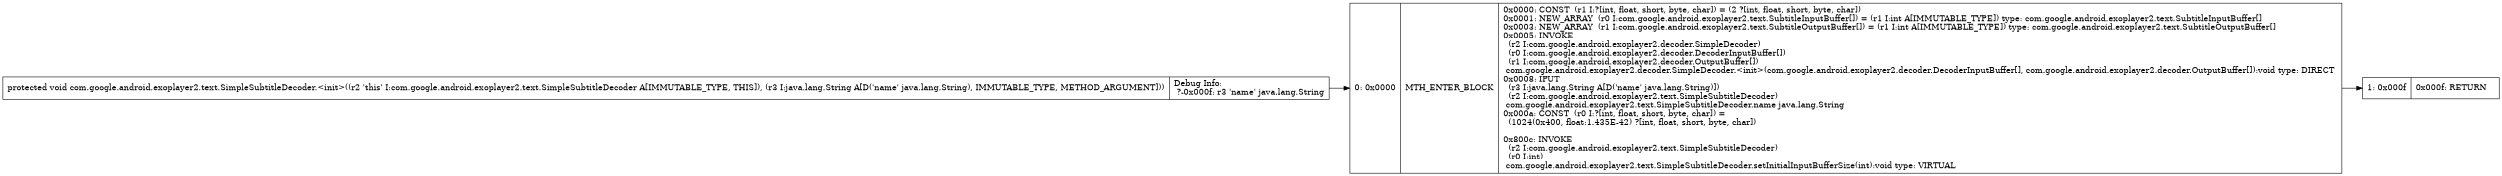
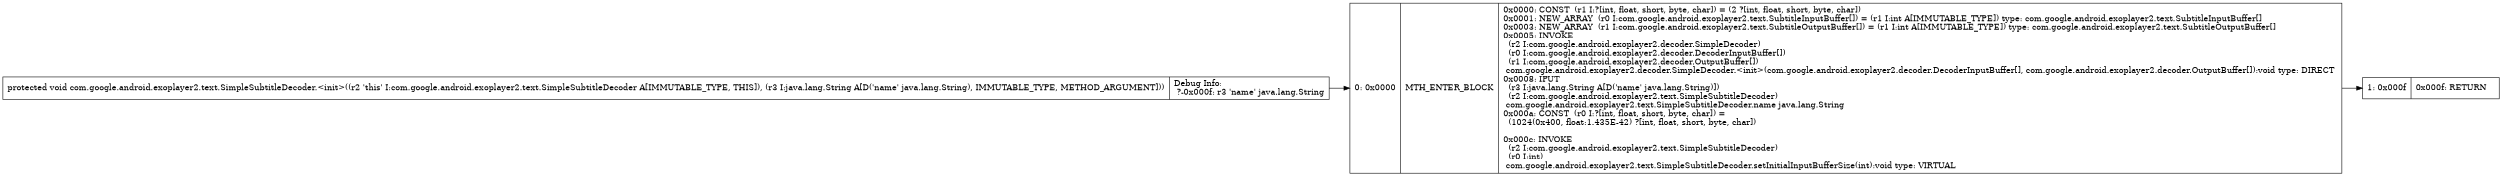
node "0: 0x0000": text "0x800c: INVOKE" -> "0x000c: INVOKE"
